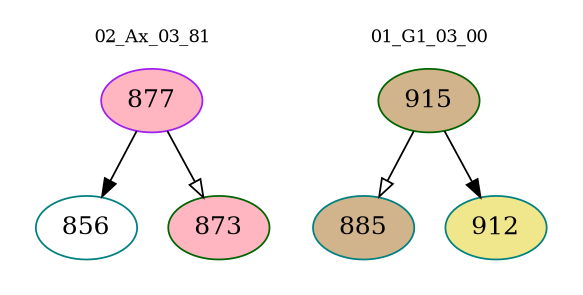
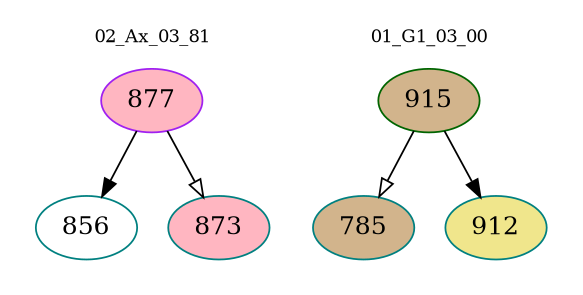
node "873": color darkgreen -> teal
node "885": label "885" -> "785"
